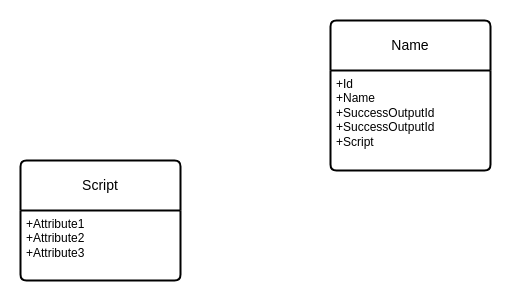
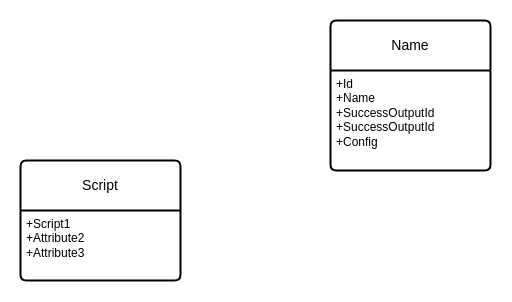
node "+Id +Name +SuccessOutputId +SuccessOutputId+Script": label "+Id +Name +SuccessOutputId +SuccessOutputId+Script" -> "+Id +Name +SuccessOutputId +SuccessOutputId+Config"
node "+Attribute1 +Attribute2 +Attribute3": label "+Attribute1 +Attribute2 +Attribute3" -> "+Script1 +Attribute2 +Attribute3"
